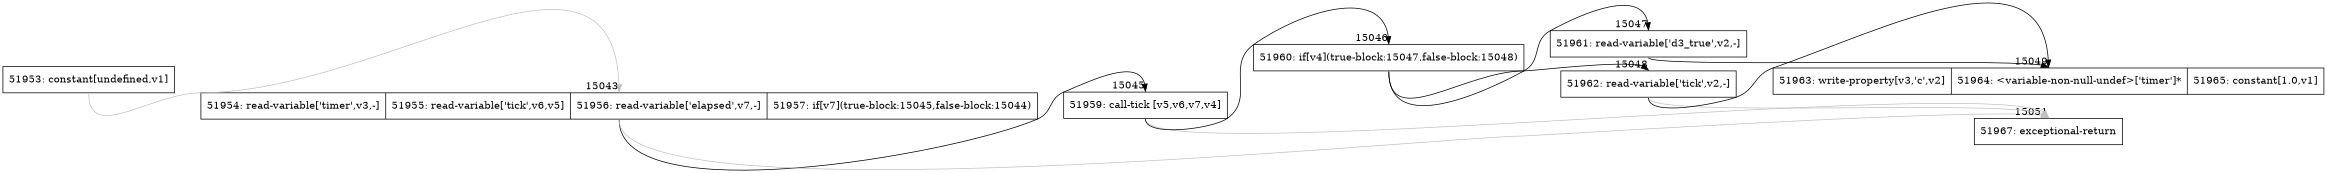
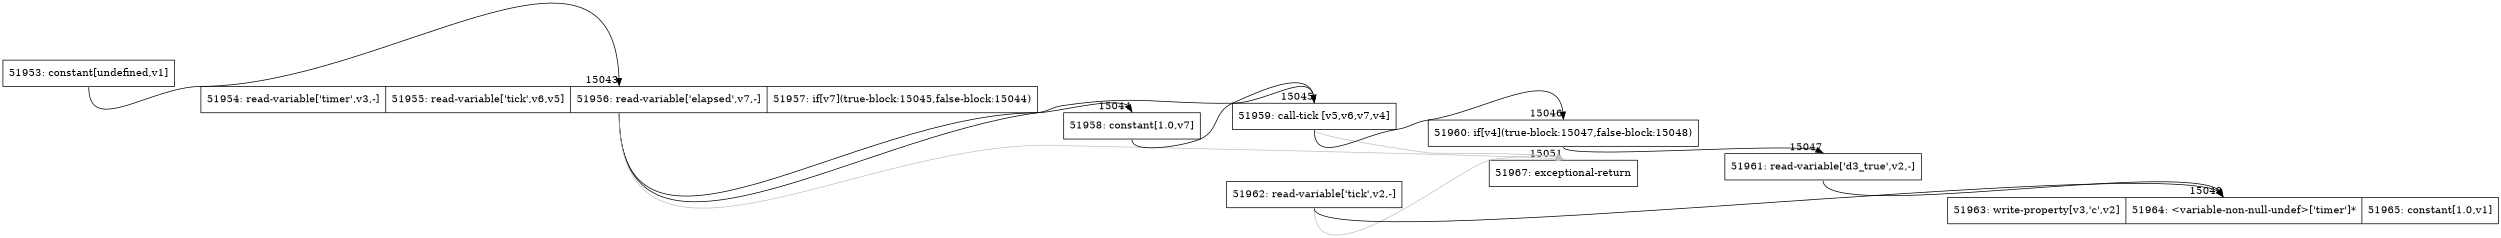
edge "51953: constant[undefined,v1]" -> "51954: read-variable['timer',v3,-]": color gray -> black
edge "51960: if[v4](true-block:15047,false-block:15048)" -> "51962: read-variable['tick',v2,-]": removed
node "51958: constant[1.0,v7]": added
